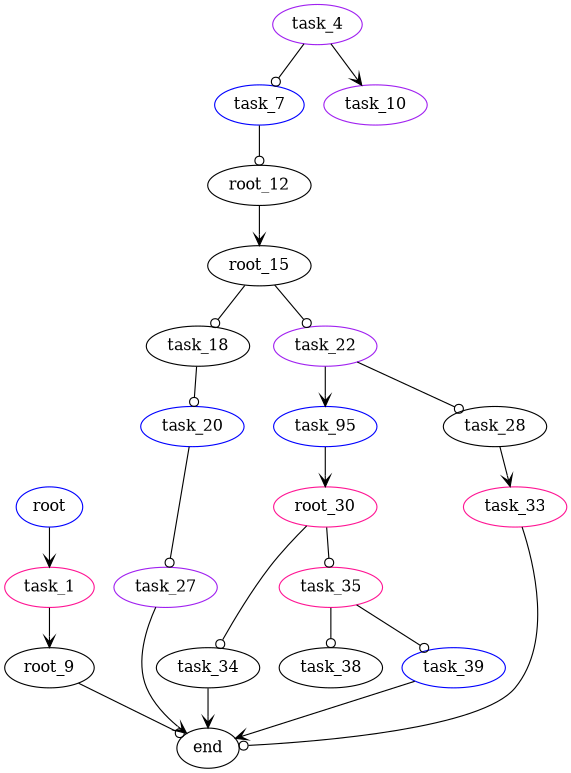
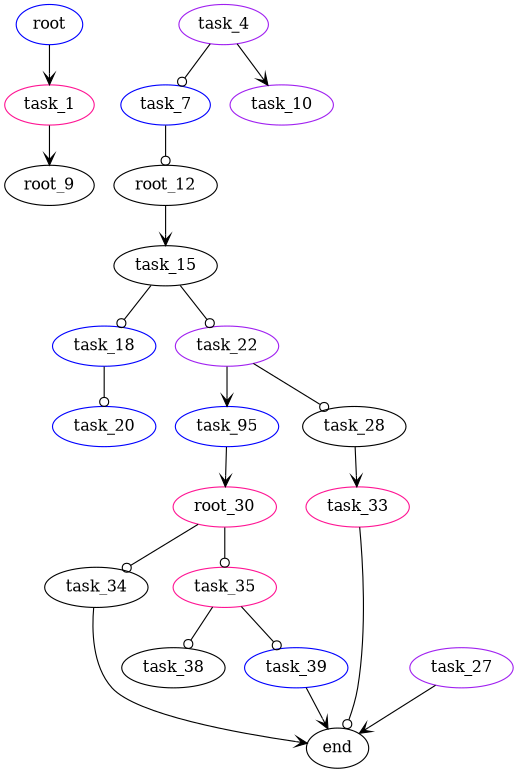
node "root_15": label "root_15" -> "task_15"
node "task_18": color black -> blue
edge "task_20" -> "task_27": removed
edge "root_9" -> "end": removed
